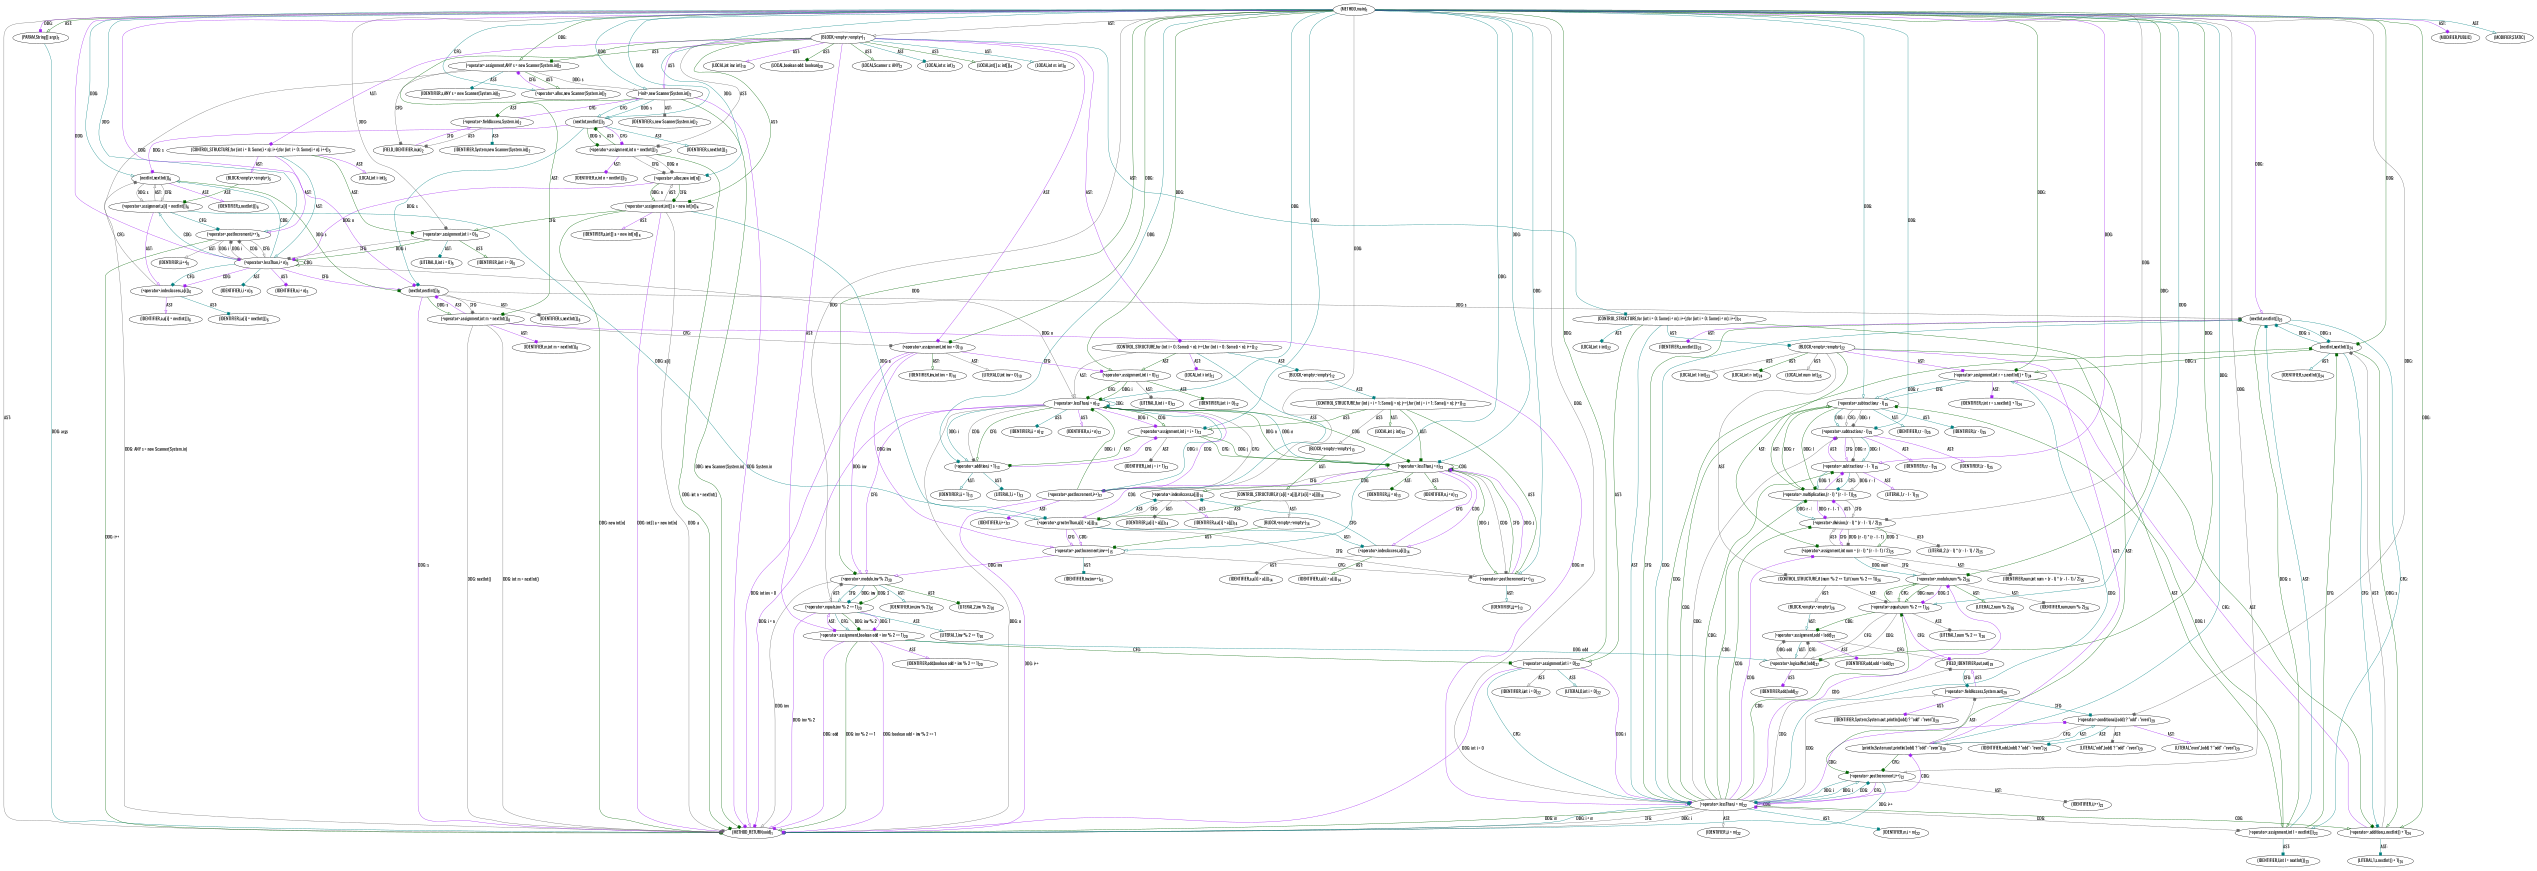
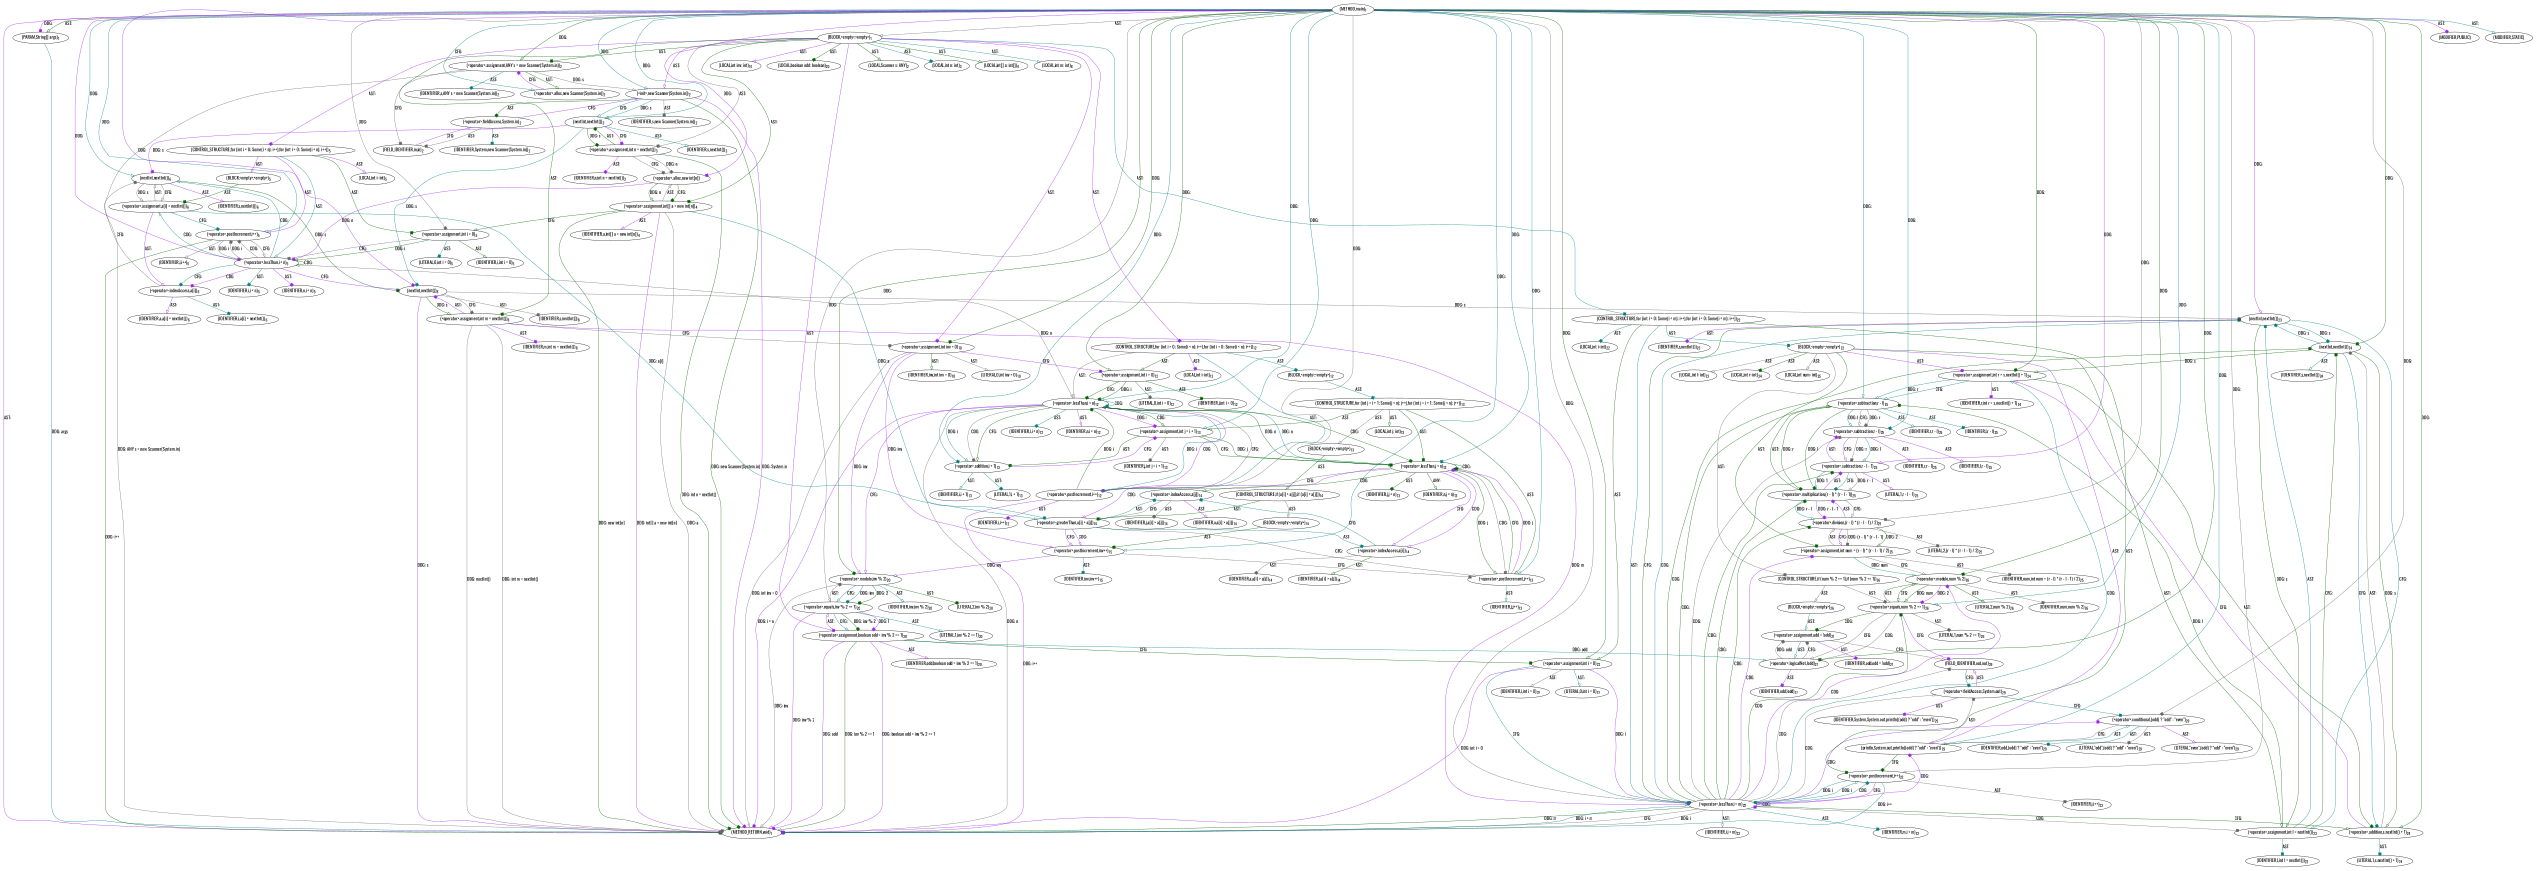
edge "(METHOD,main)" -> "(<operator>.alloc,new int[n])": color teal -> purple
edge "(METHOD,main)" -> "(METHOD_RETURN,void)": color gray40 -> purple
edge "(METHOD,main)" -> "(<operator>.assignment,int j = i + 1)": arrowhead box -> onormal
edge "(<operator>.lessThan,j < n)" -> "(IDENTIFIER,n,j < n)": label "AST: " -> "ANY: "
edge "(<operator>.assignment,int inv = 0)" -> "(METHOD_RETURN,void)": color purple -> gray40
edge "(<operator>.lessThan,i < m)" -> "(<operator>.addition,s.nextInt() + 1)": label "CDG: " -> "CFG: "
